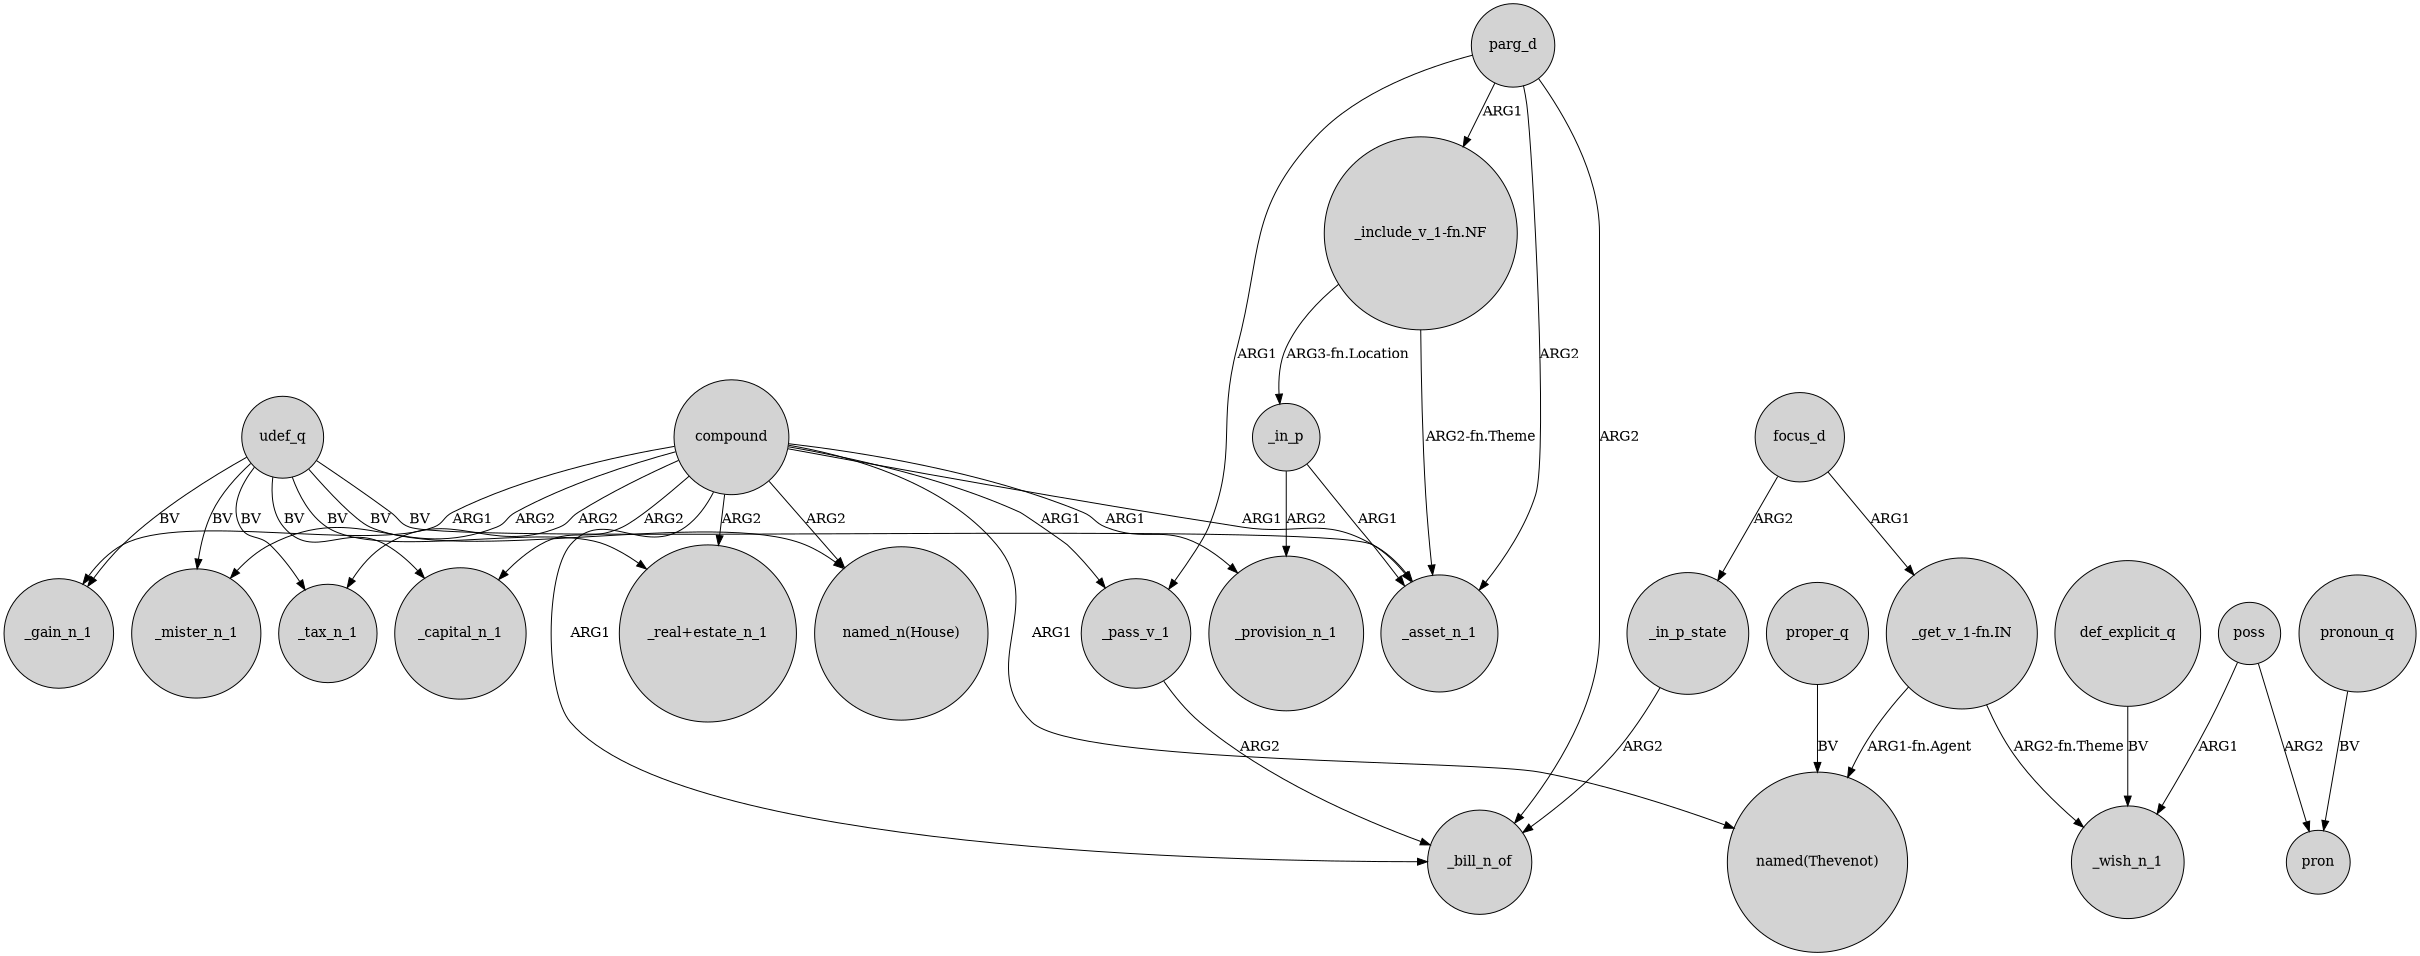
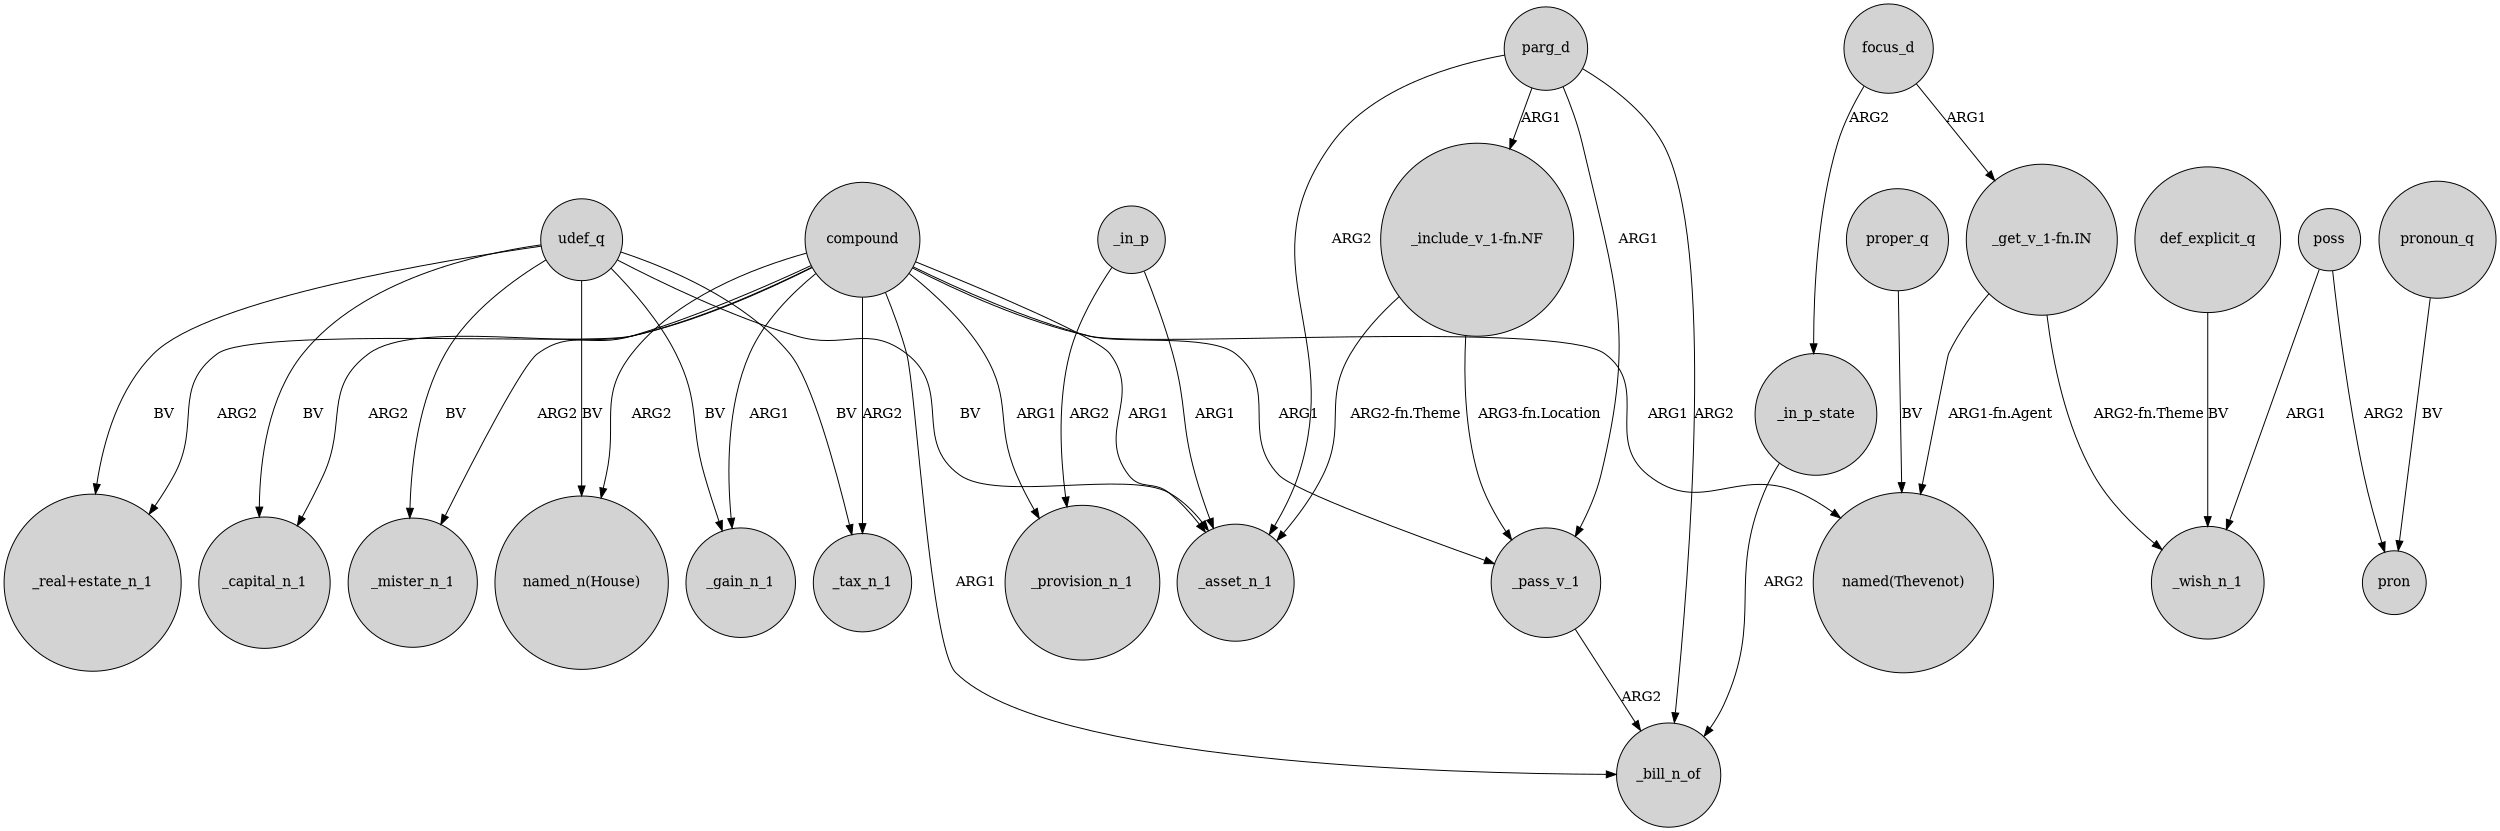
edge "_include_v_1-fn.NF" -> "_in_p": now "_include_v_1-fn.NF" -> "_pass_v_1"
